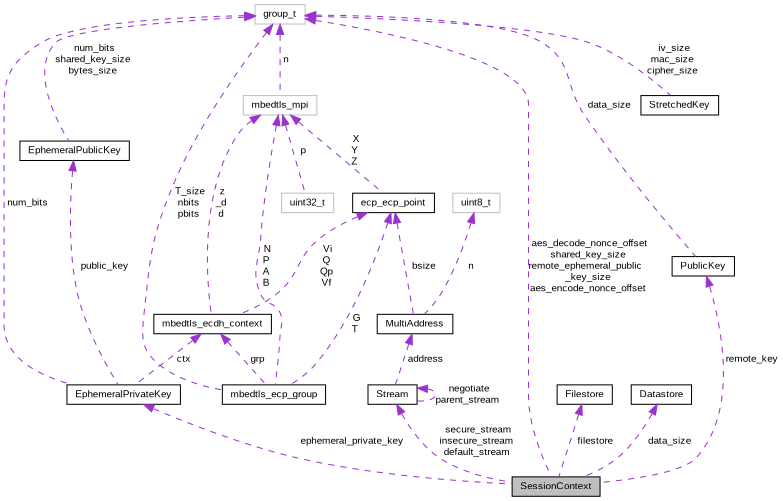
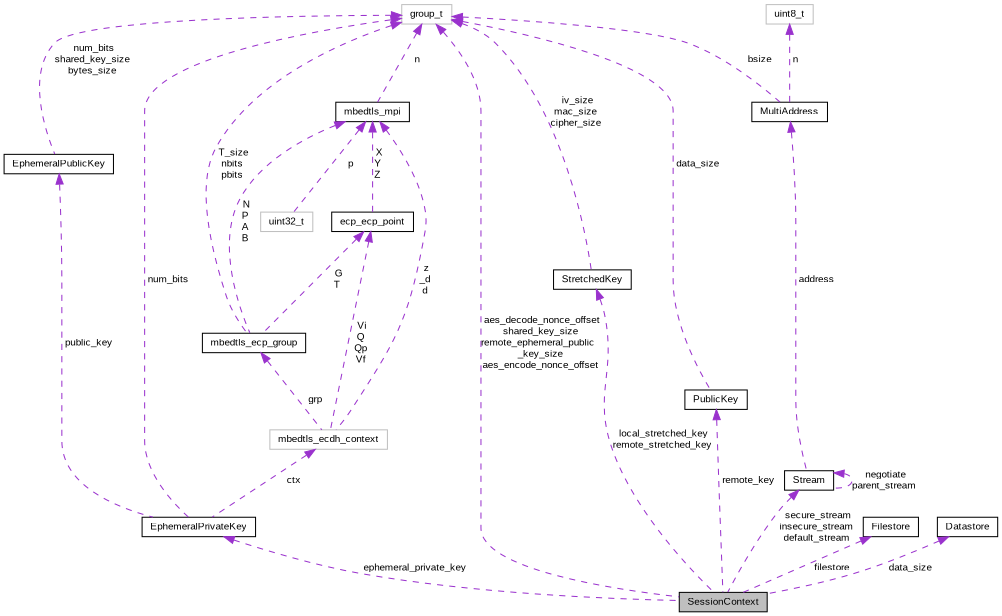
node "mbedtls_mpi": color grey75 -> black
edge "MultiAddress" -> "ecp_ecp_point": now "MultiAddress" -> "group_t"
node "mbedtls_ecdh_context": color black -> grey75
edge "mbedtls_ecp_group" -> "mbedtls_ecdh_context": reversed
edge "SessionContext" -> "StretchedKey": added, label "local_stretched_key remote_stretched_key"
